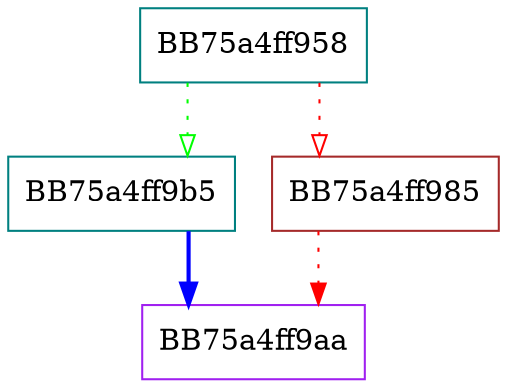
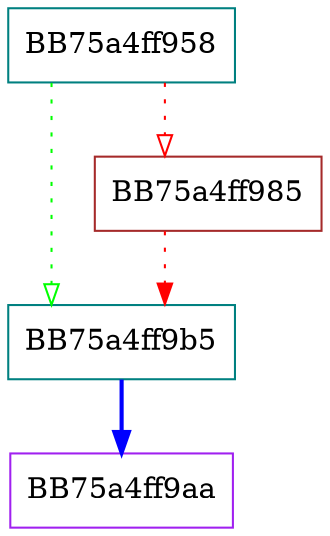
edge "BB75a4ff985" -> "BB75a4ff9aa": now "BB75a4ff985" -> "BB75a4ff9b5"
